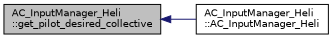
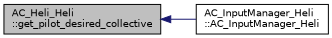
node "AC_InputManager_Heli ::get_pilot_desired_collective": label "AC_InputManager_Heli ::get_pilot_desired_collective" -> "AC_Heli_Heli ::get_pilot_desired_collective"
